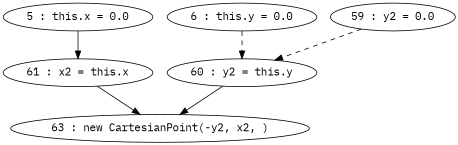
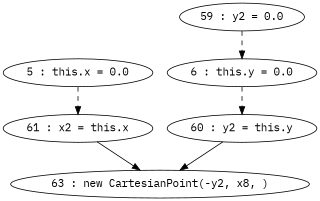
edge "5 : this.x = 0.0" -> "61 : x2 = this.x": style solid -> dashed
edge "59 : y2 = 0.0" -> "60 : y2 = this.y": now "59 : y2 = 0.0" -> "6 : this.y = 0.0"
node "63 : new CartesianPoint(-y2, x2, )": label "63 : new CartesianPoint(-y2, x2, )" -> "63 : new CartesianPoint(-y2, x8, )"
